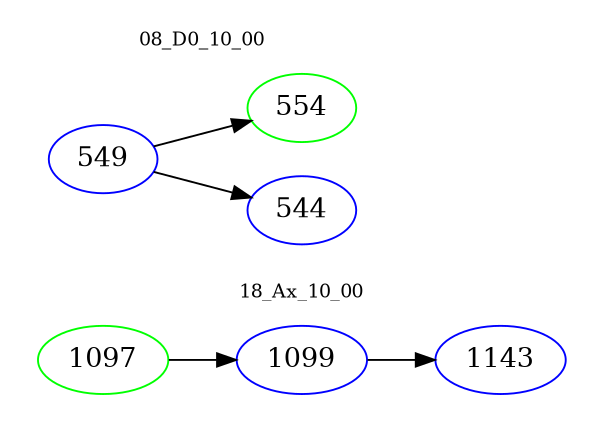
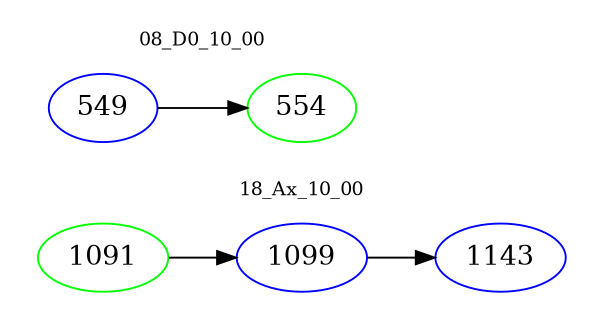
node "544": removed
node "1097": label "1097" -> "1091"
